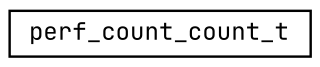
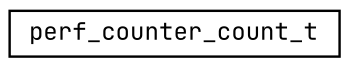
node "perf_count_count_t": label "perf_count_count_t" -> "perf_counter_count_t"
